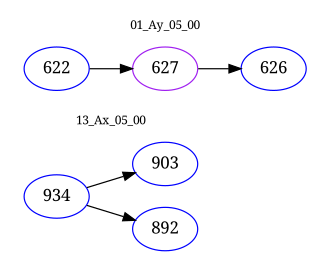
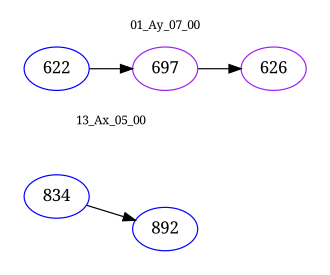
cluster "01_Ay_05_00": label "01_Ay_05_00" -> "01_Ay_07_00"
node "627": label "627" -> "697"
node "626": color blue -> purple
node "903": removed
node "934": label "934" -> "834"
